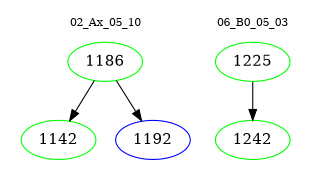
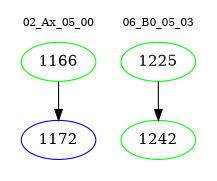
cluster "02_Ax_05_10": label "02_Ax_05_10" -> "02_Ax_05_00"
node "1186": label "1186" -> "1166"
node "1142": removed
node "1192": label "1192" -> "1172"
